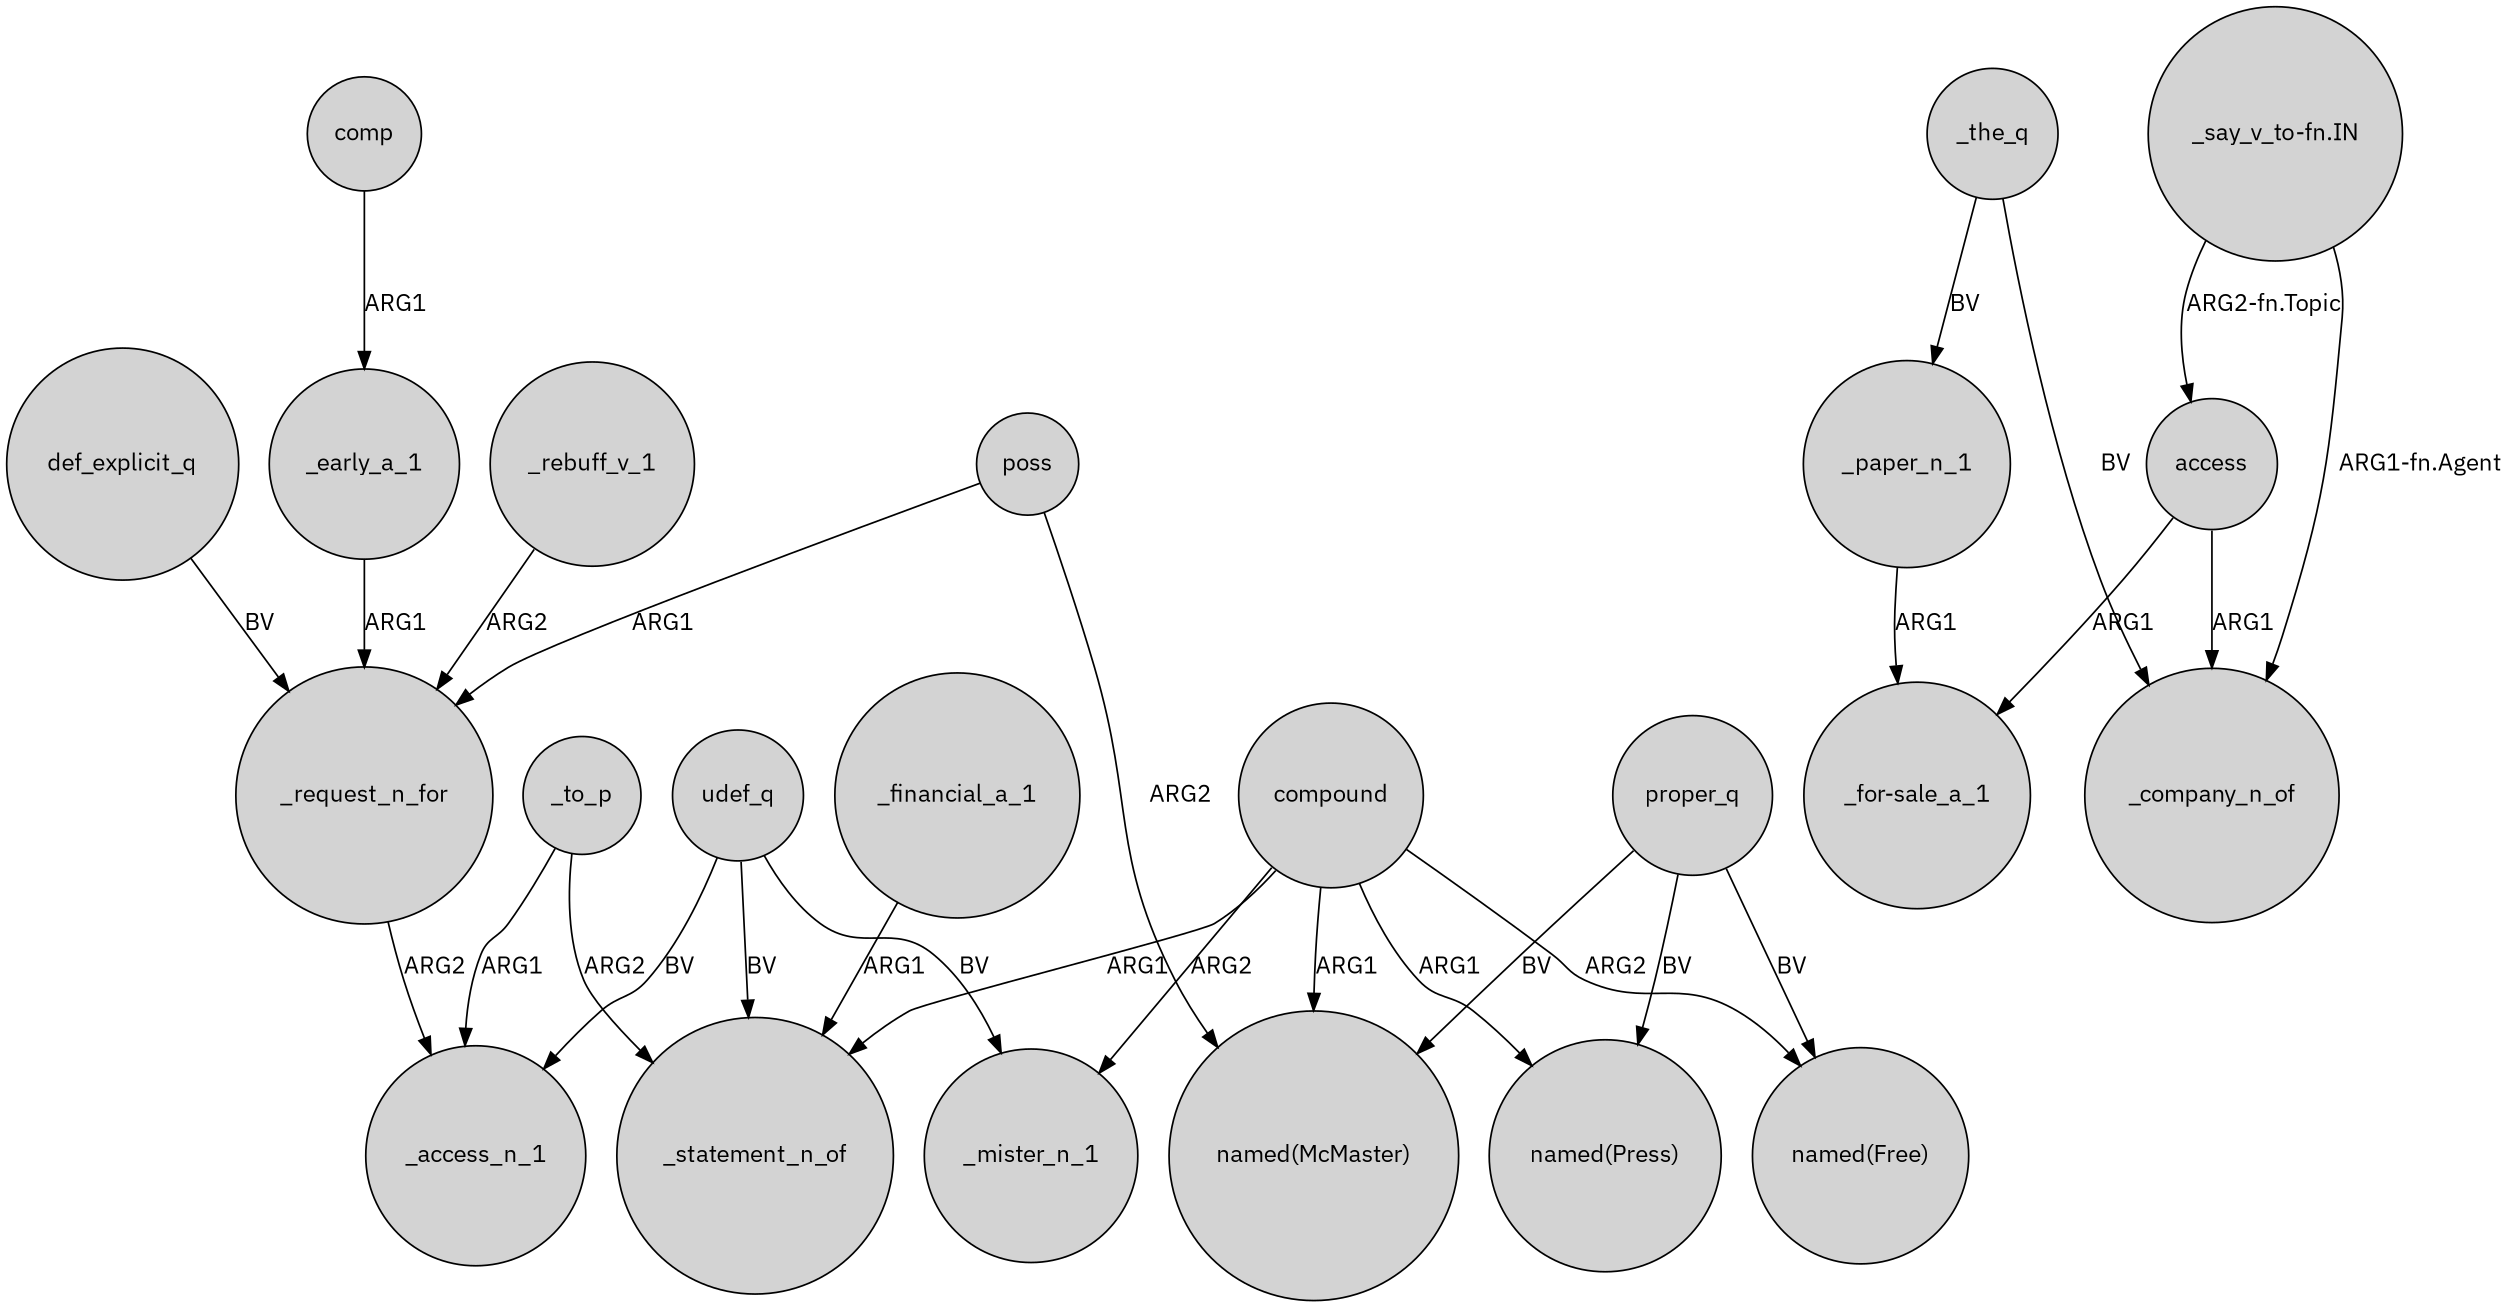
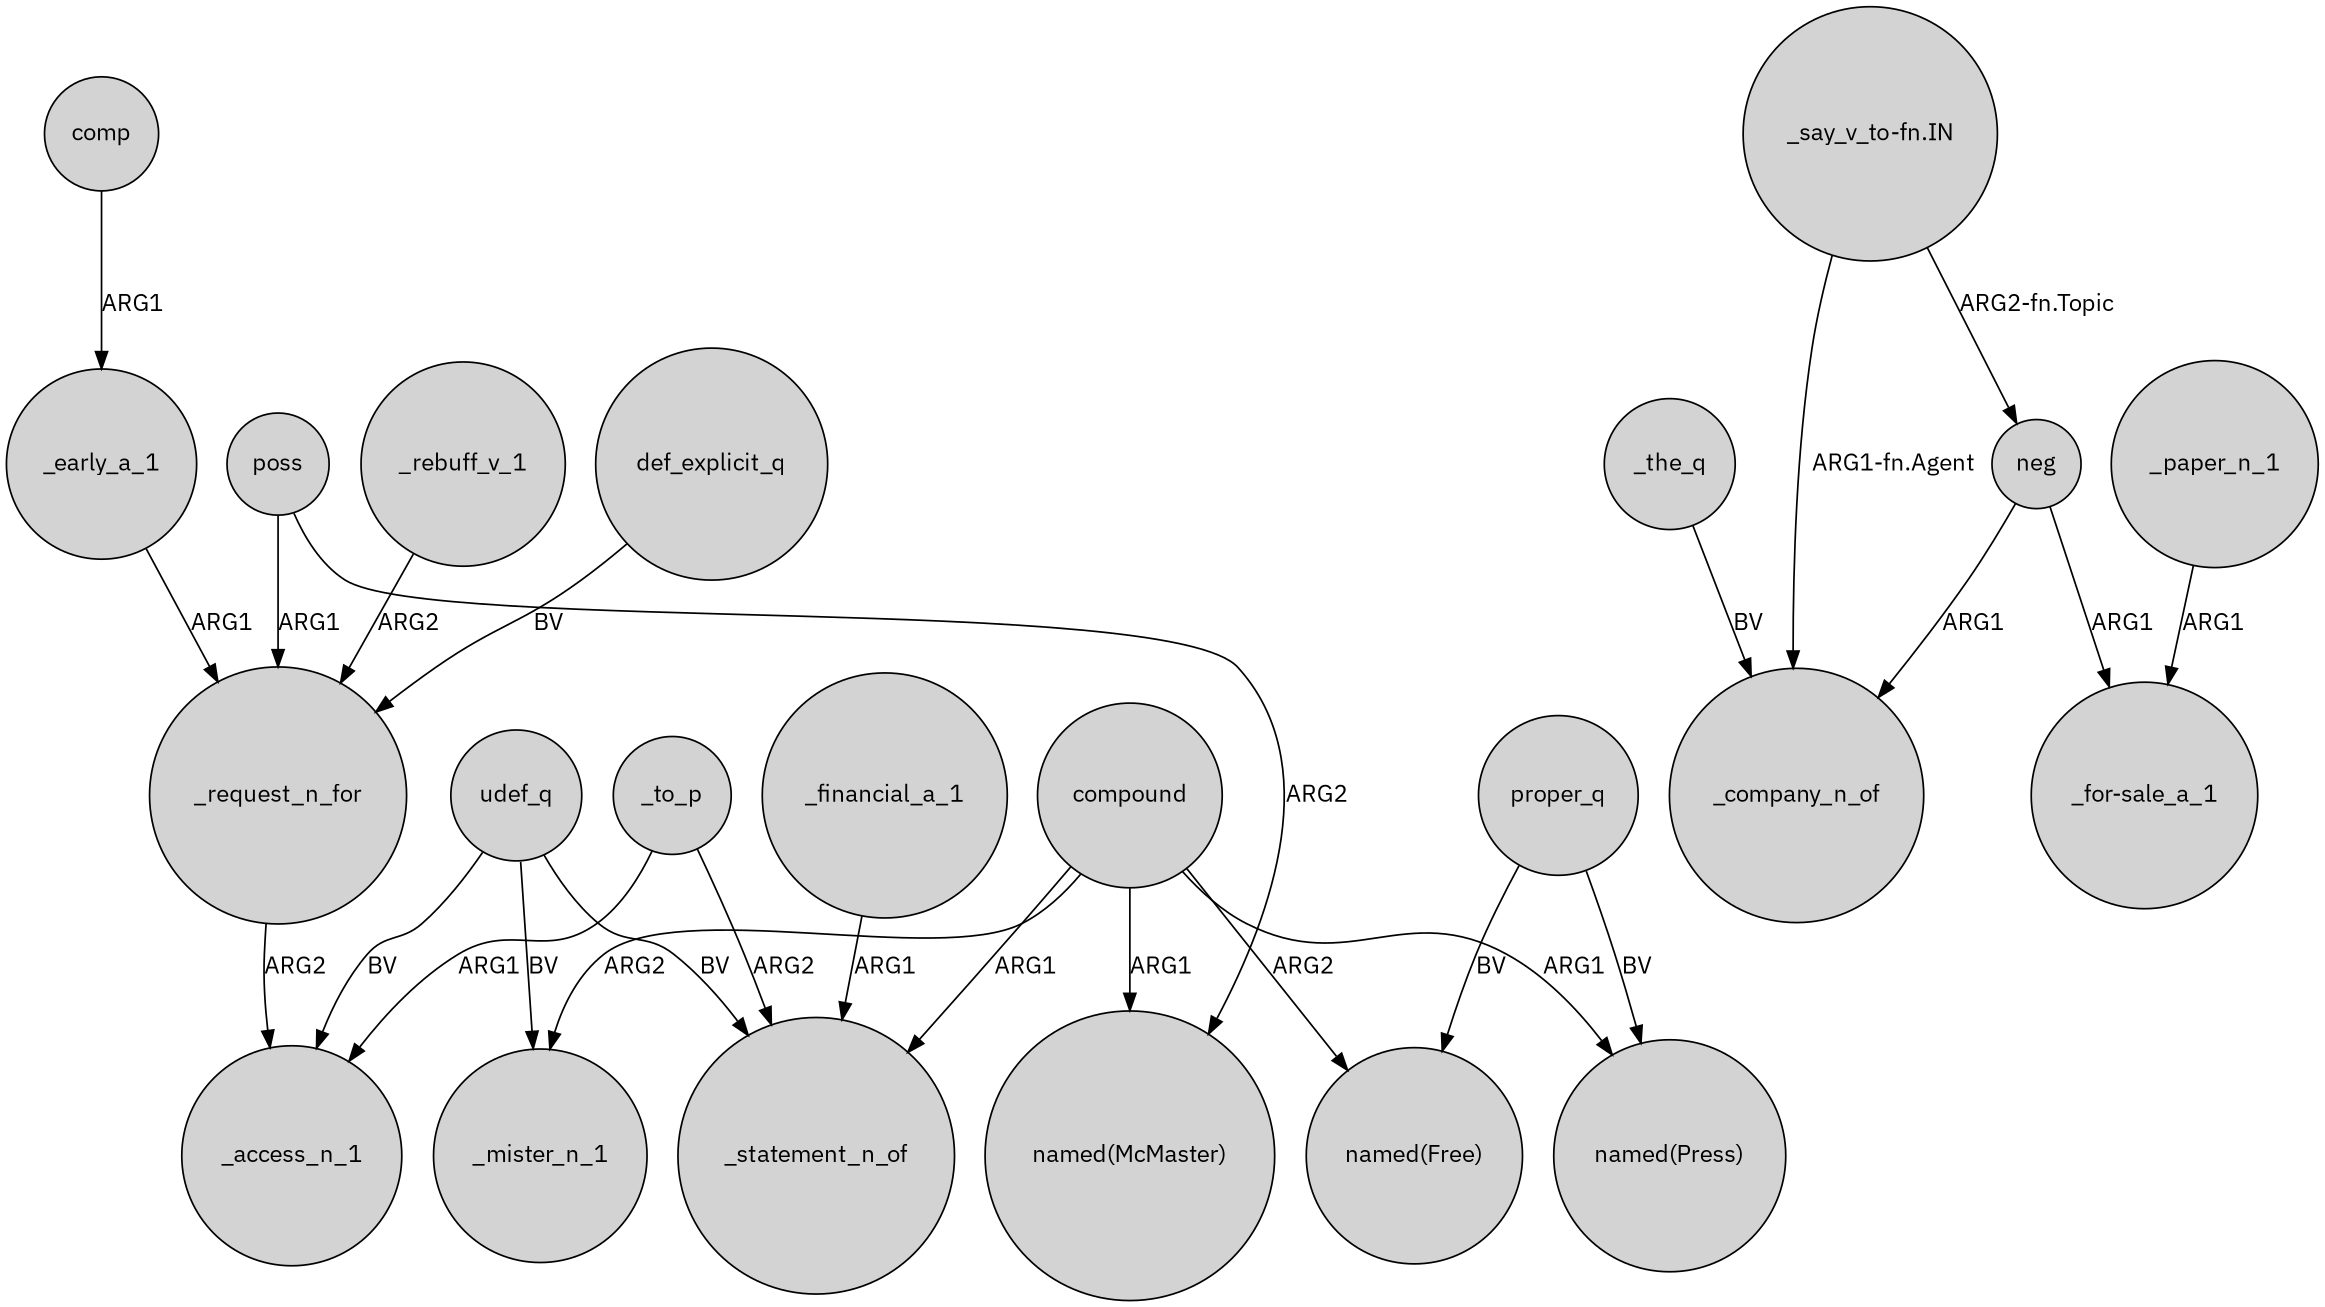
edge "_the_q" -> "_paper_n_1": removed, label "BV"
node "access": label "access" -> "neg"
edge "proper_q" -> "named(McMaster)": removed, label "BV"
